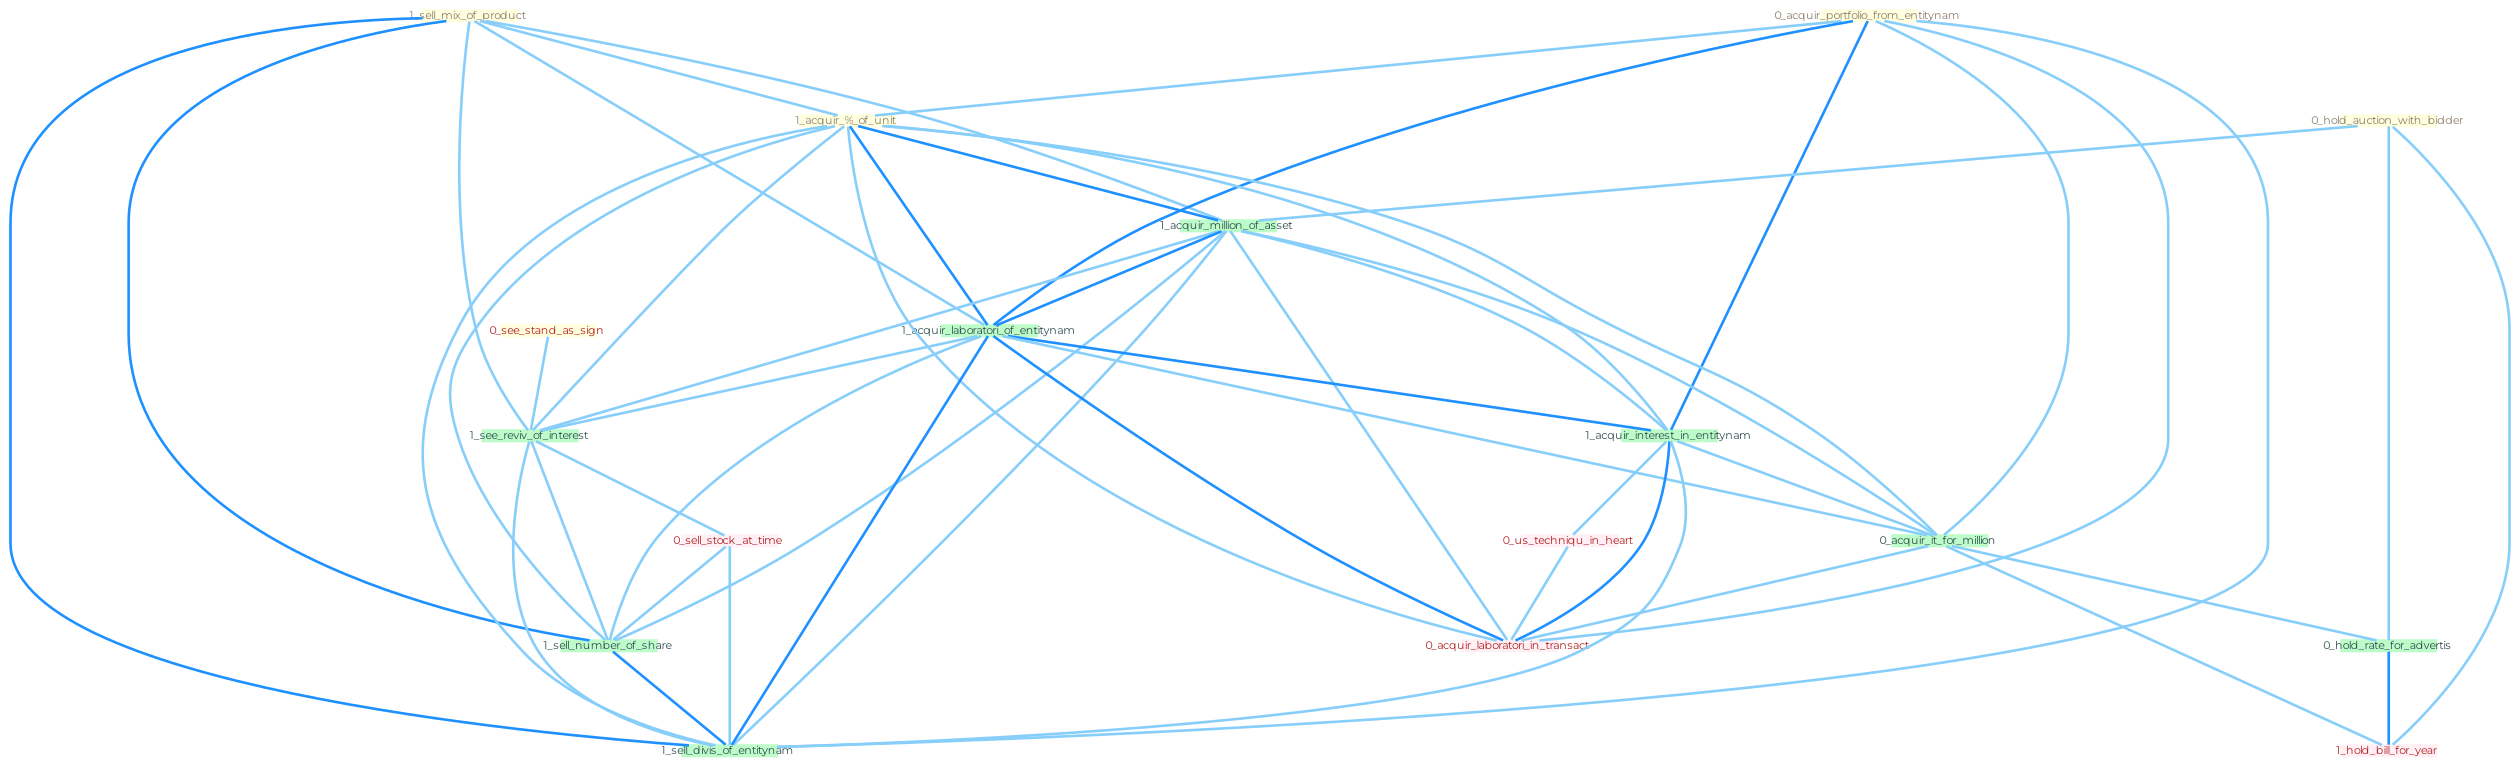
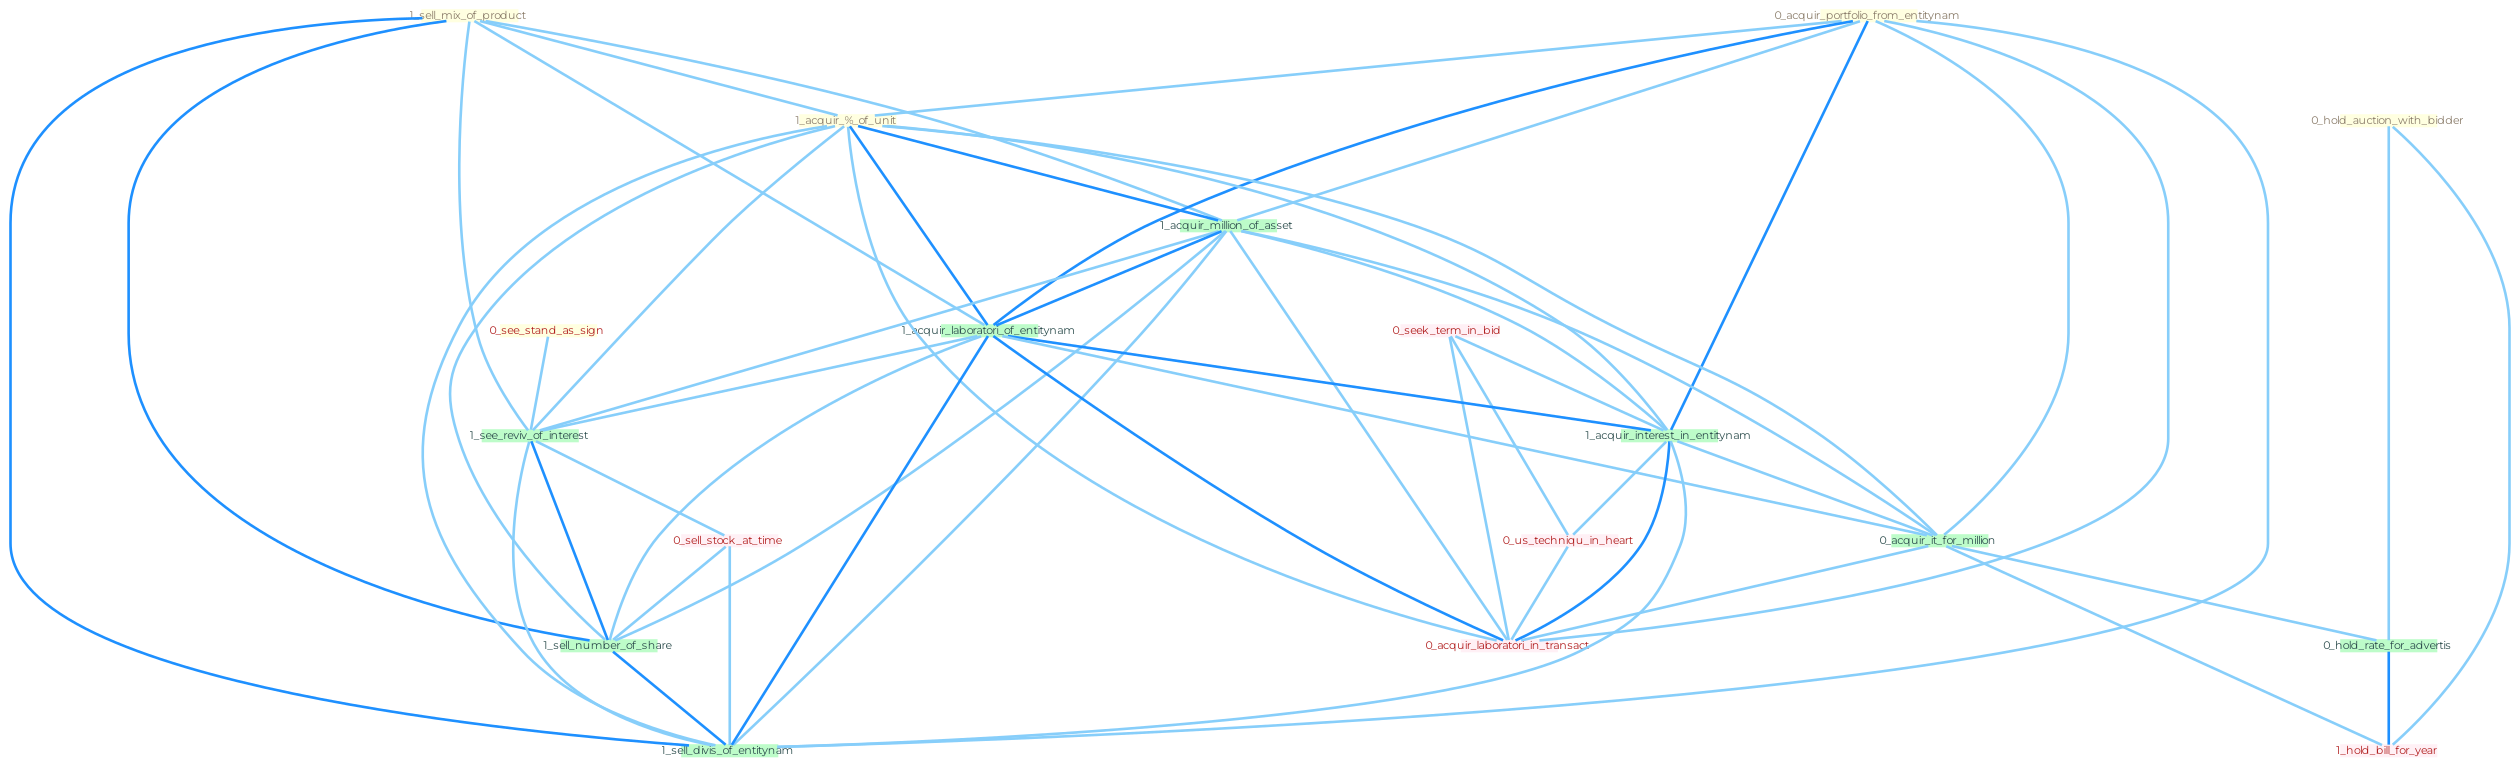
edge "0_hold_auction_with_bidder" -- "1_acquir_million_of_asset": now "0_acquir_portfolio_from_entitynam" -- "1_acquir_million_of_asset"
node "0_seek_term_in_bid": added
edge "1_see_reviv_of_interest" -- "1_sell_number_of_share": color #87cefa -> #1e90ff
